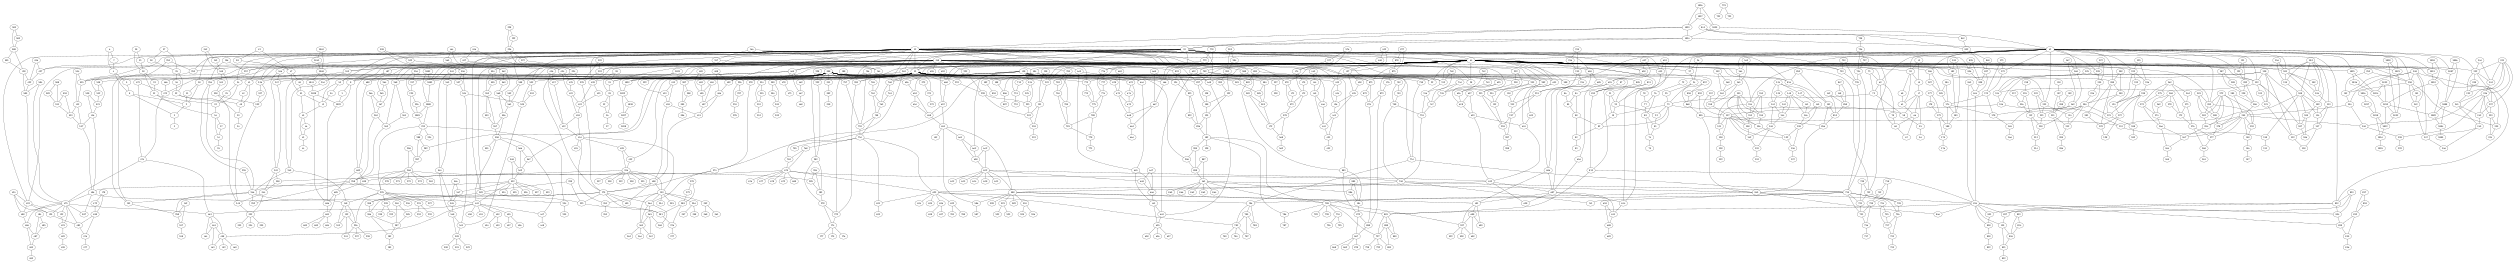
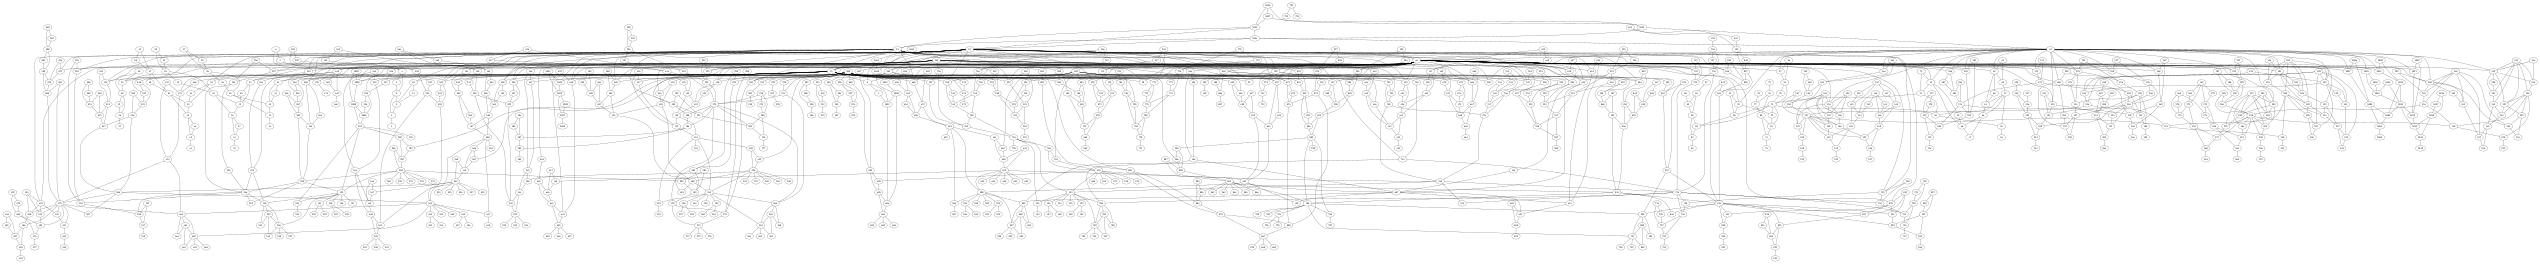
edge "13" -- "297": now "299" -- "297"
node "644": removed
node "269": removed
edge "400" -- "375": now "378" -- "375"
